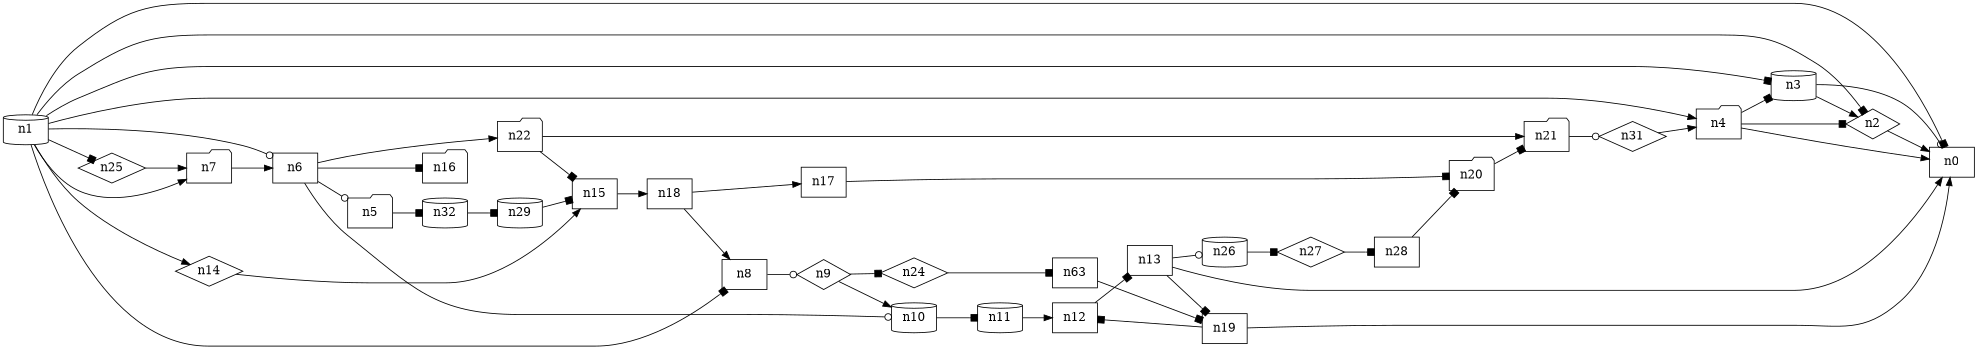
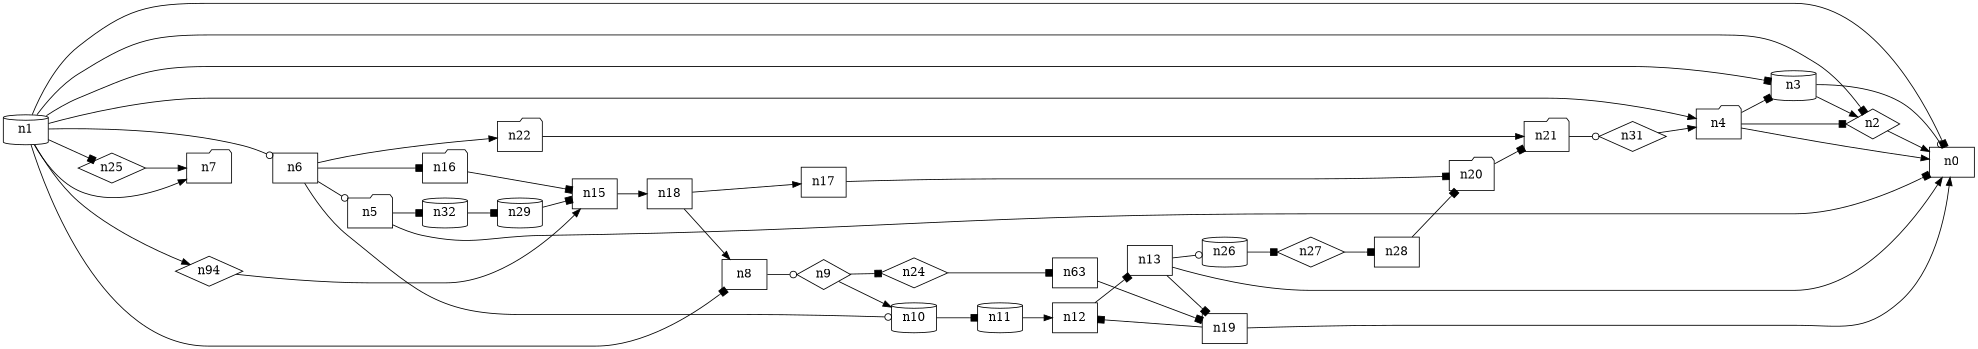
edge "n22" -> "n15": now "n16" -> "n15"
edge "n7" -> "n6": removed
edge "n5" -> "n0": added
node "n14": label "n14" -> "n94"
